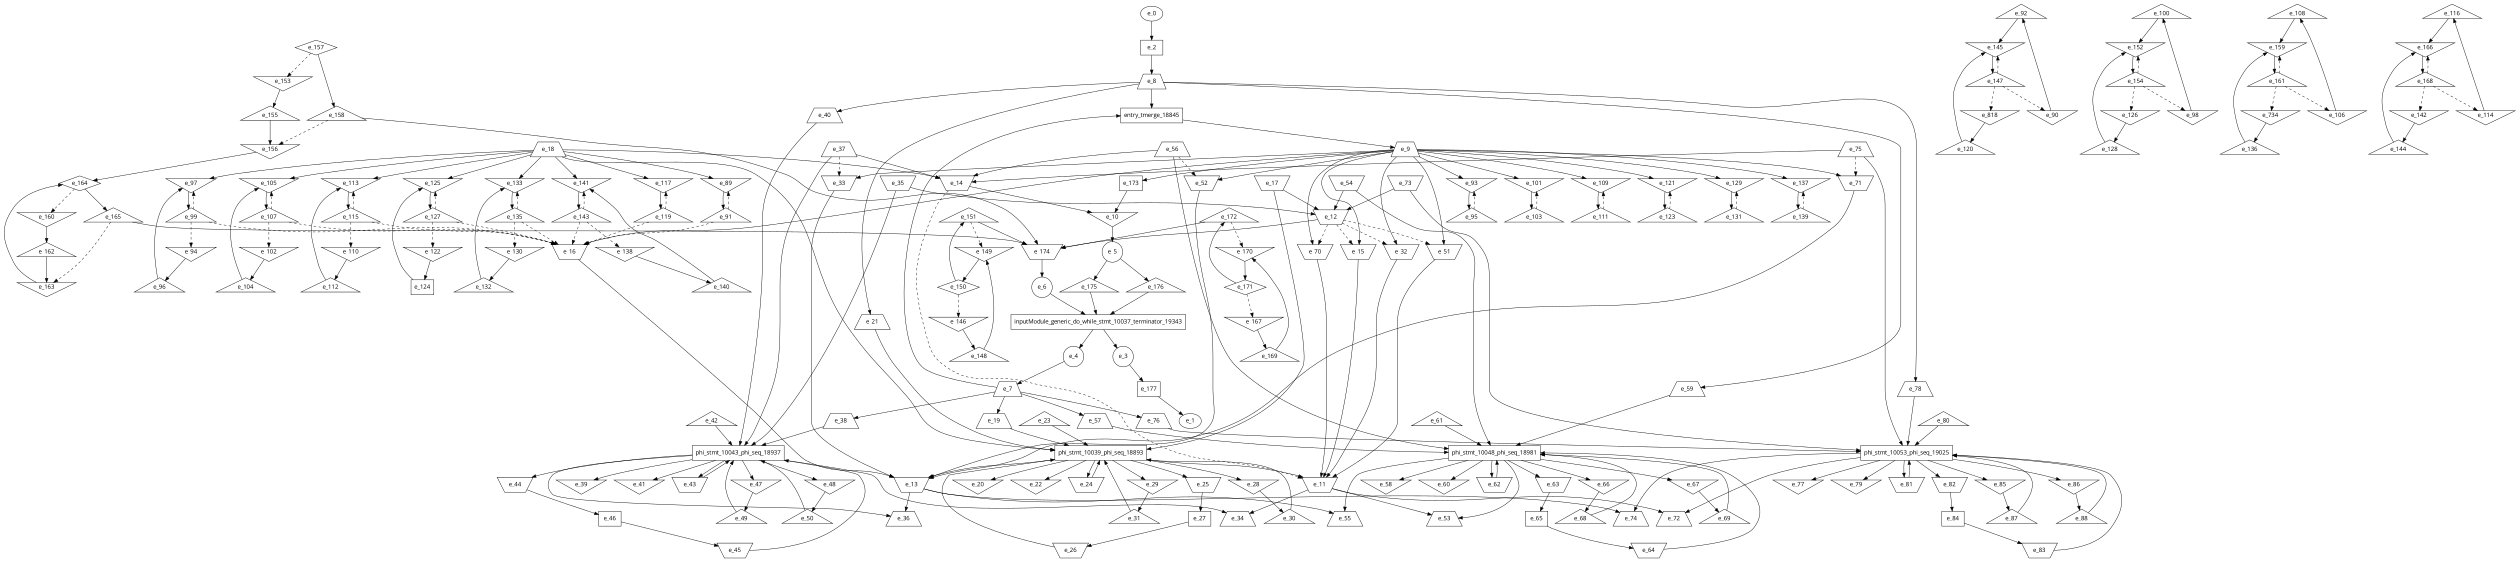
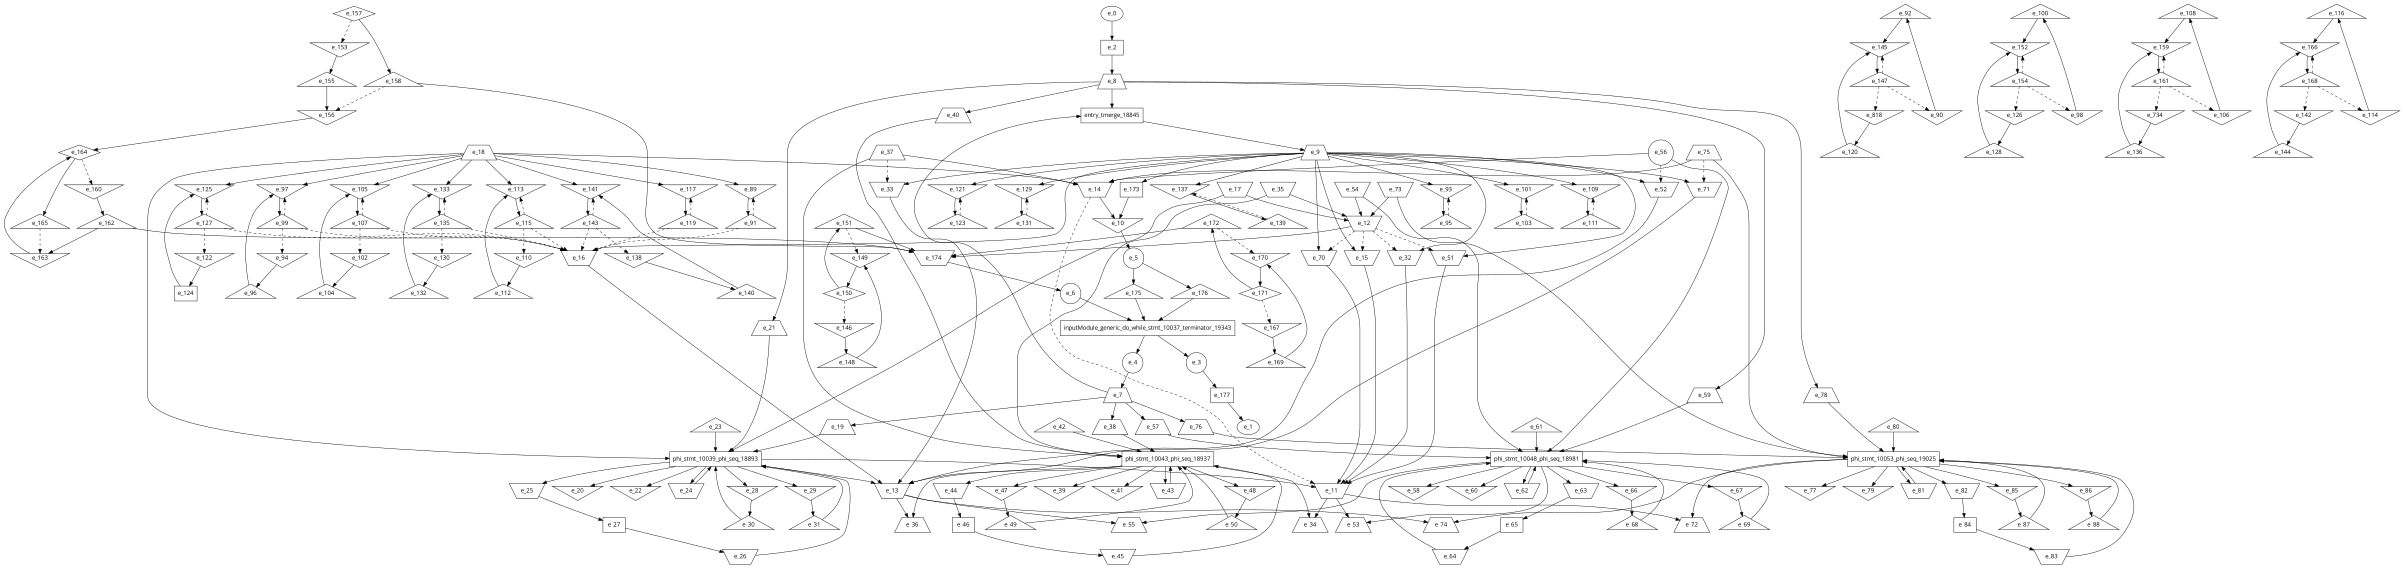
node "e_56": shape trapezium -> circle
edge "e_165" -> "e_174": now "e_162" -> "e_174"
